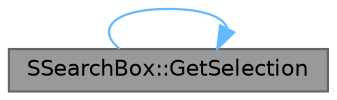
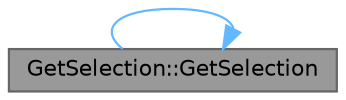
node "SSearchBox::GetSelection": label "SSearchBox::GetSelection" -> "GetSelection::GetSelection"
